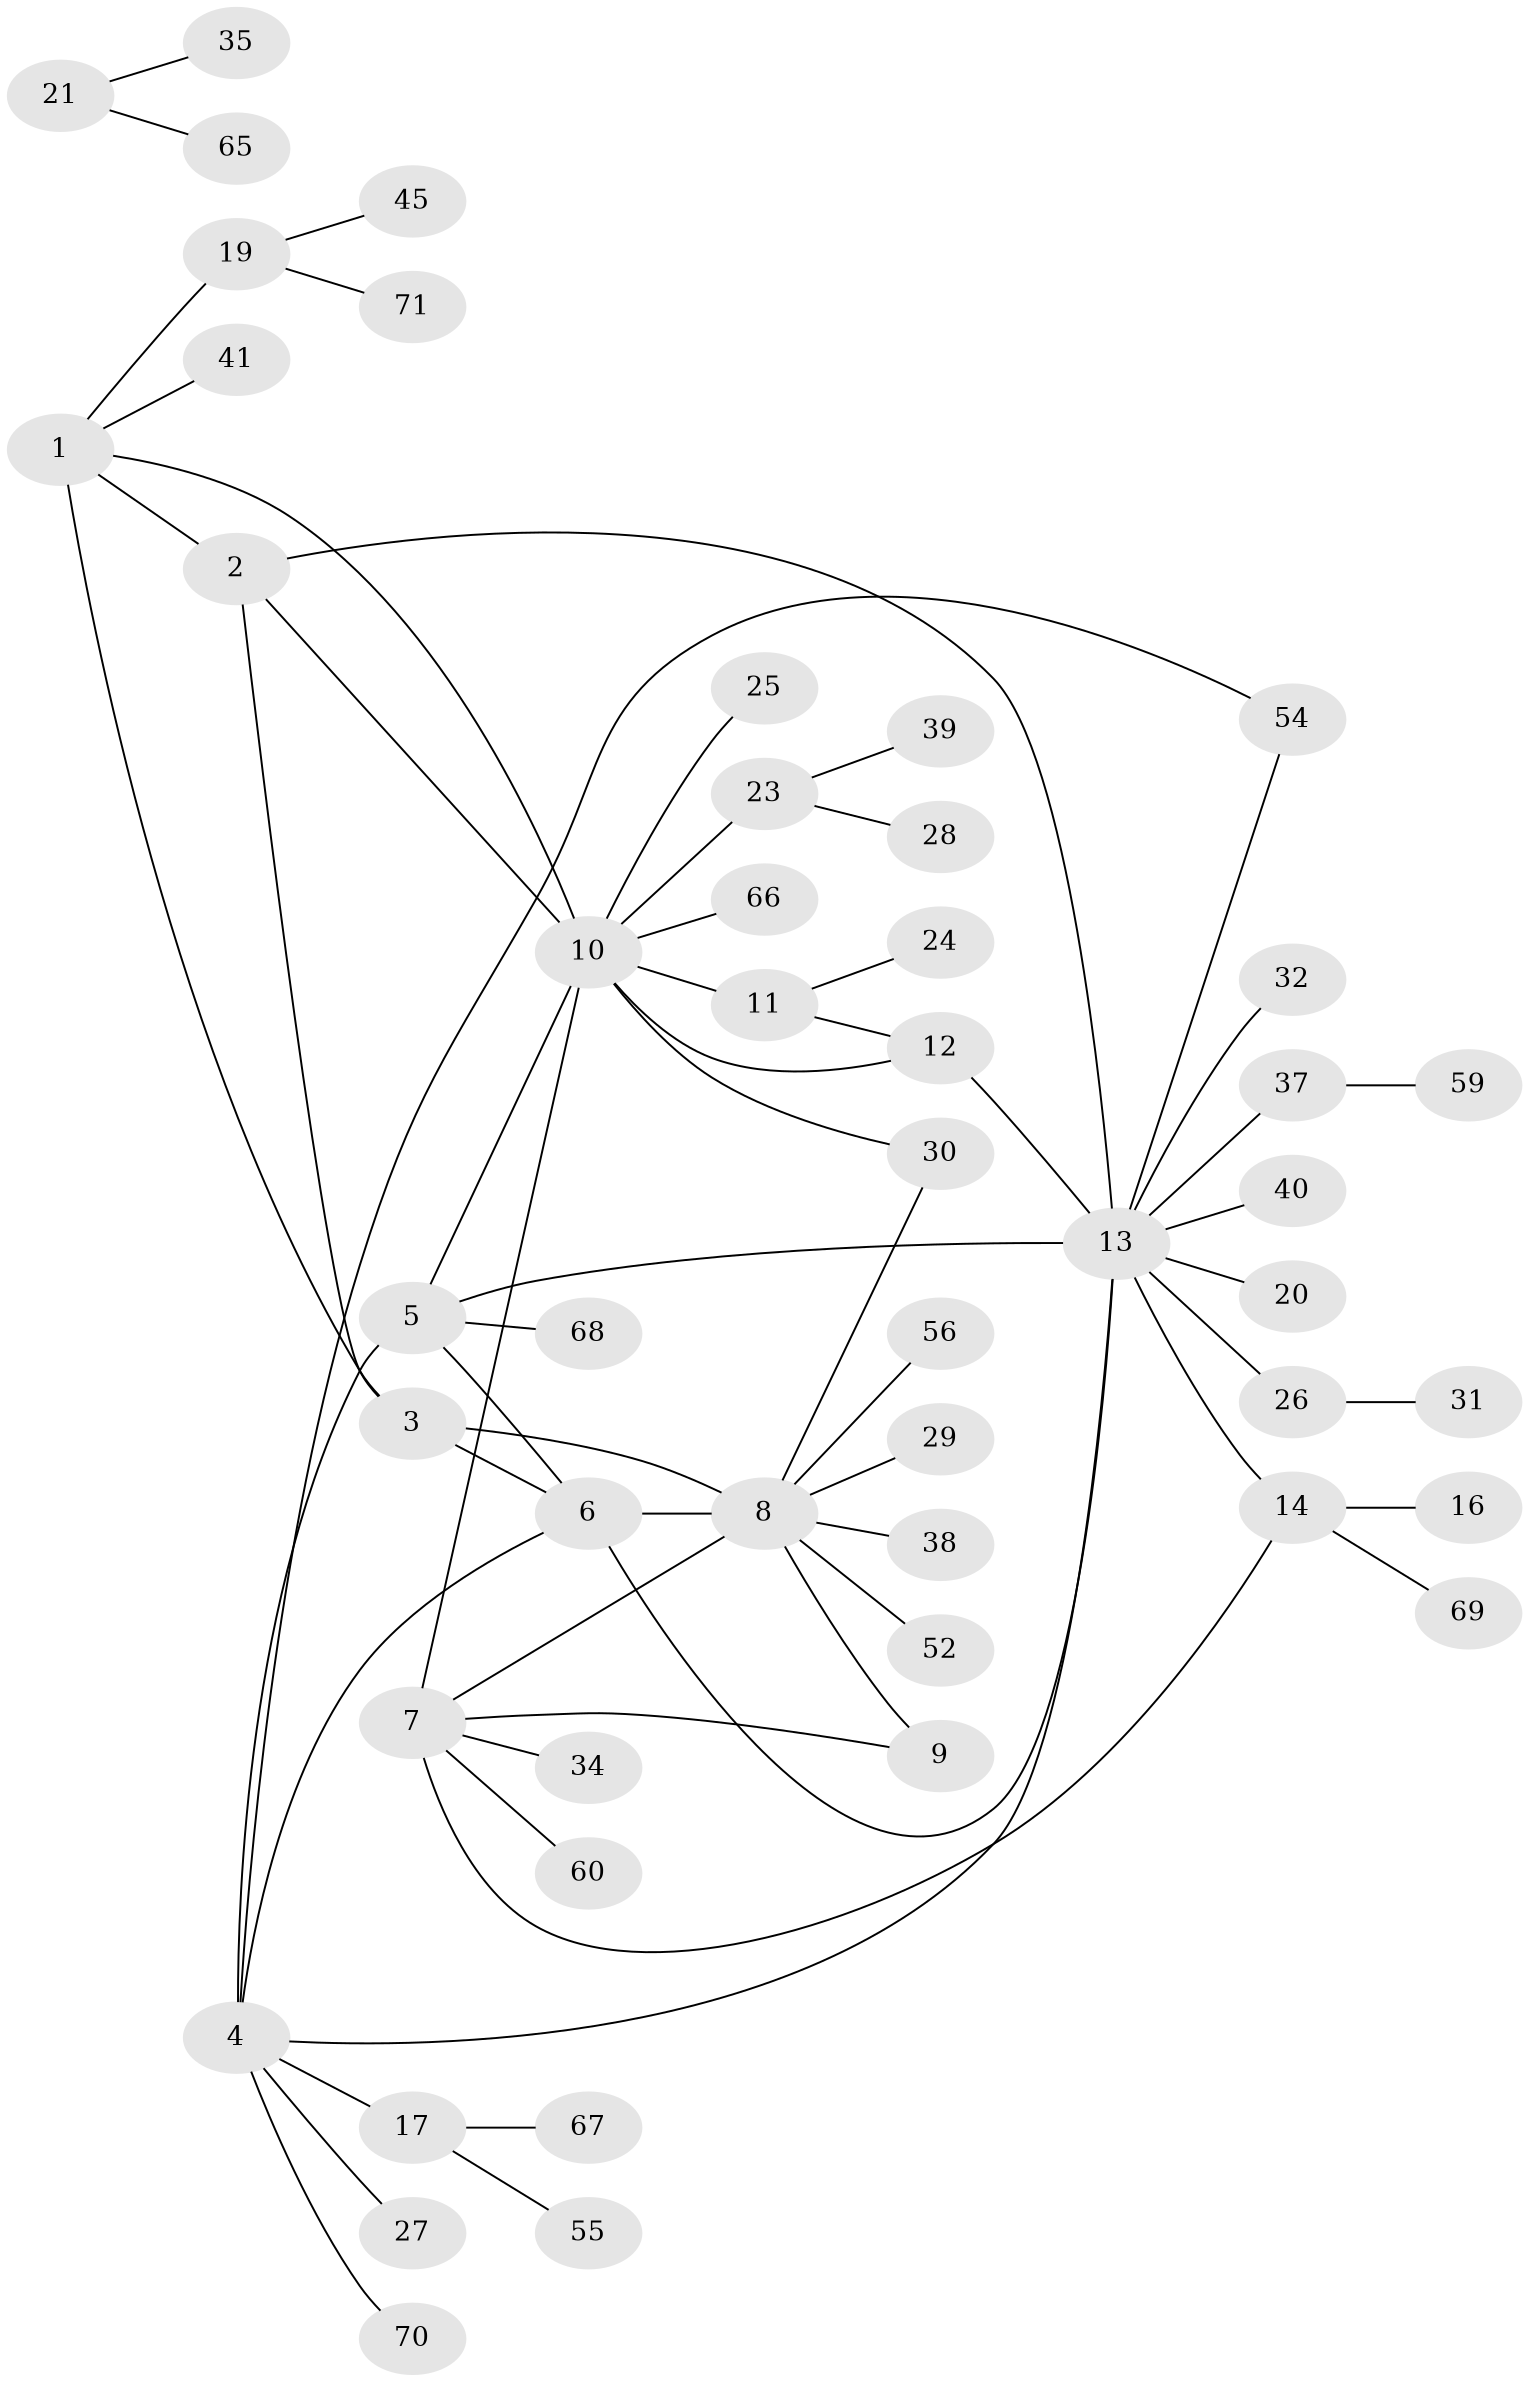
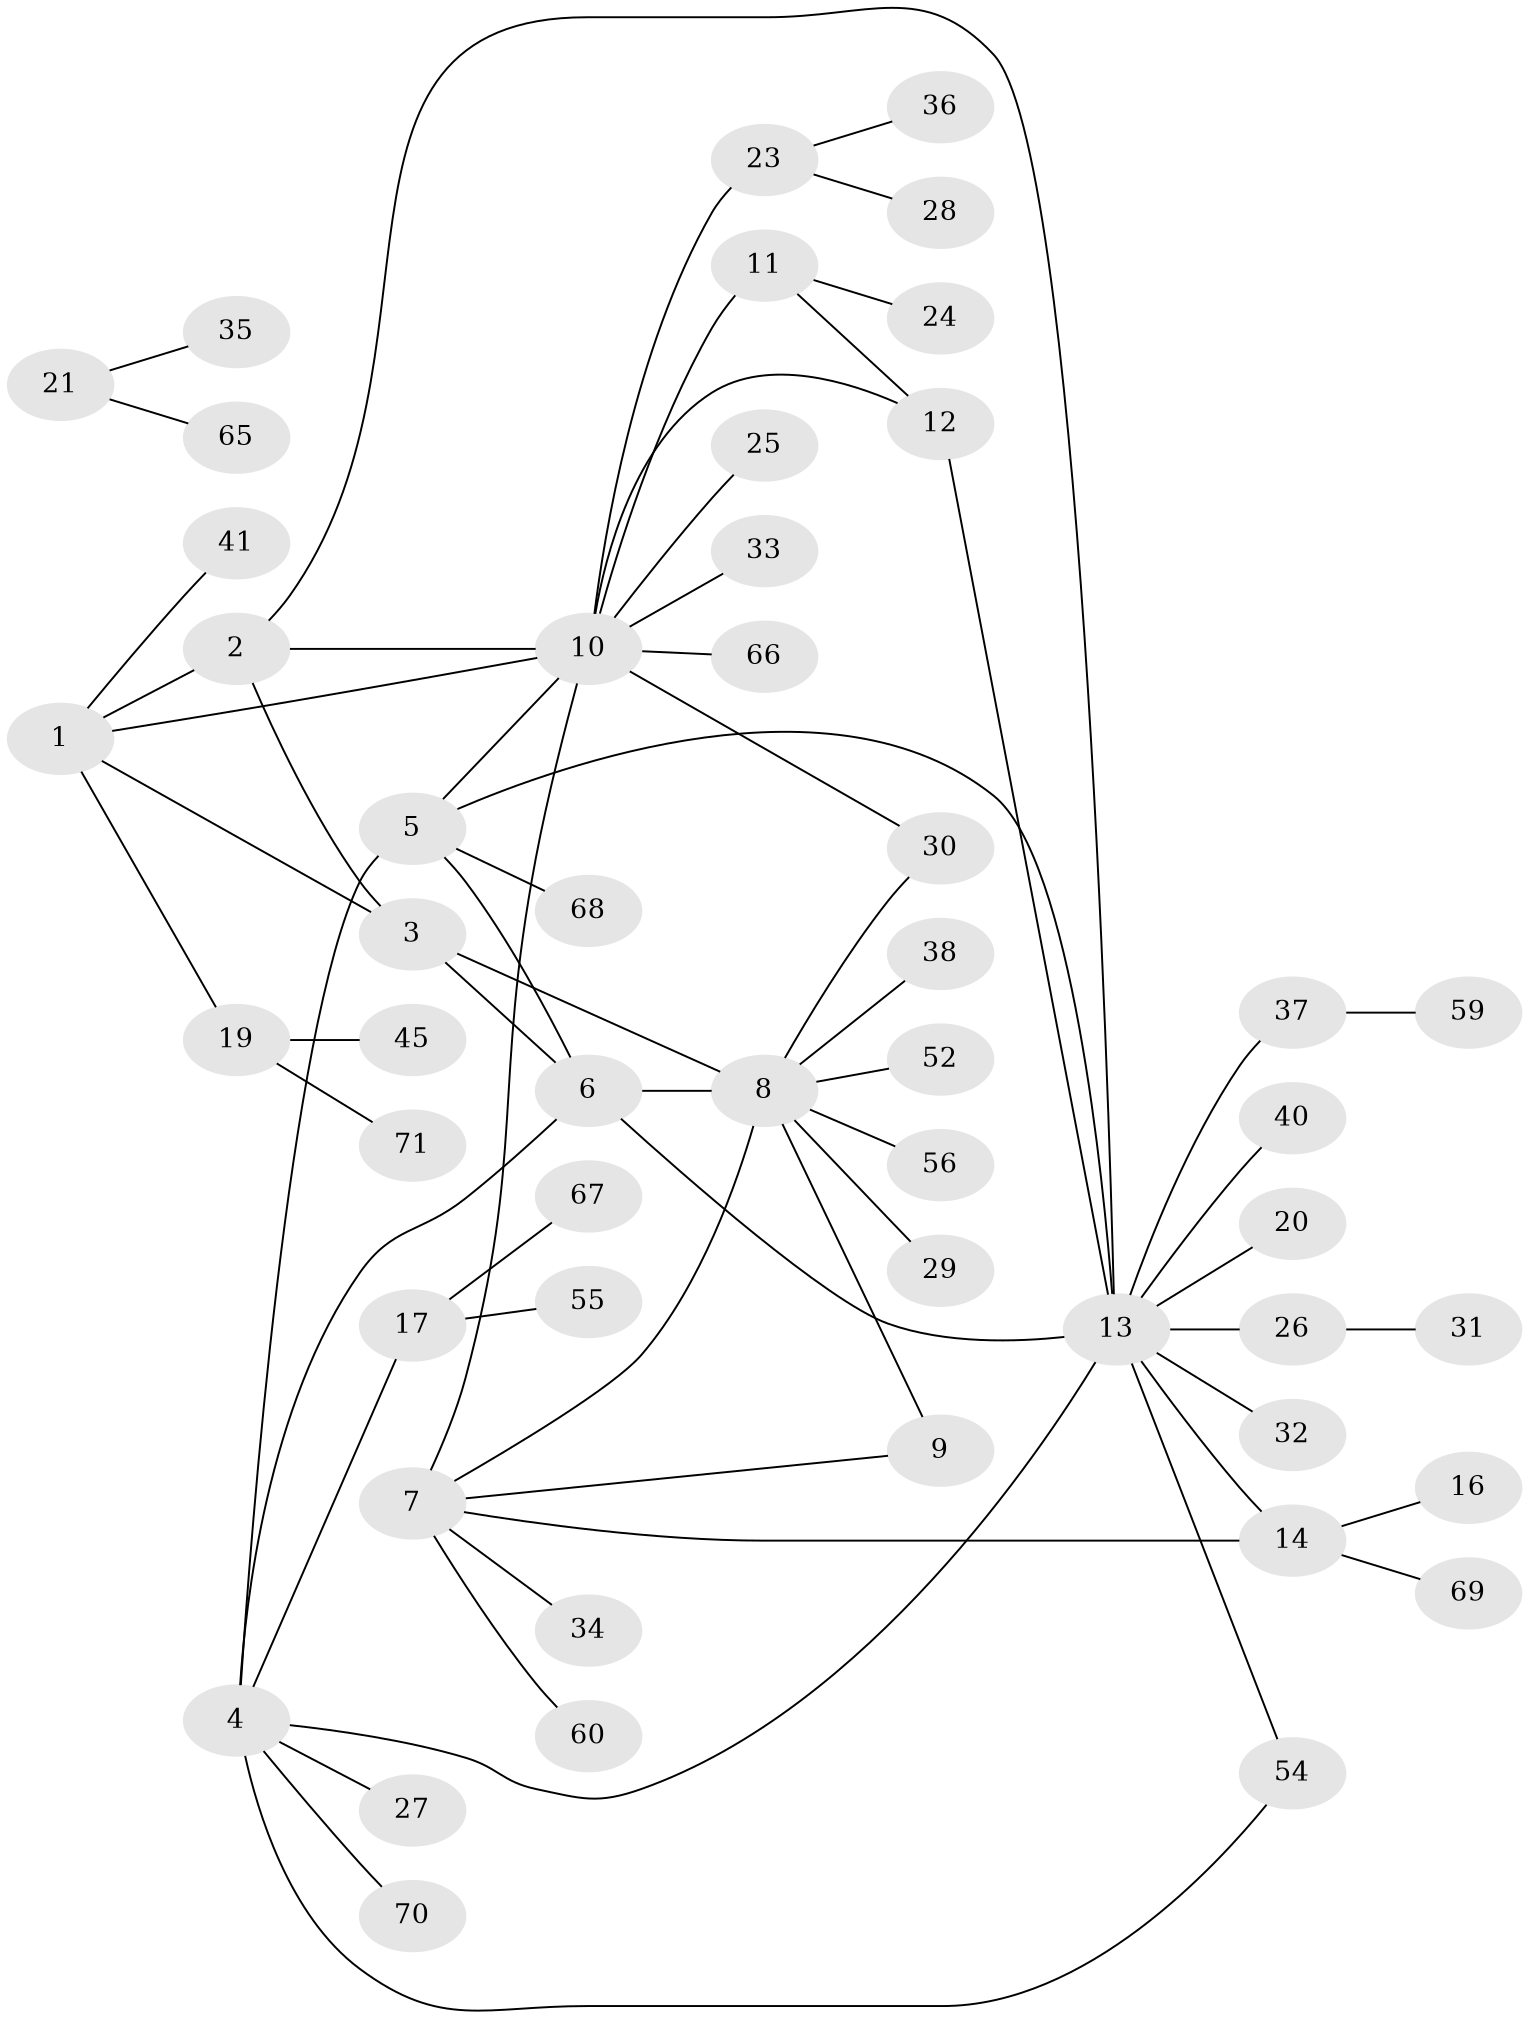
node "33": added
node "39": label "39" -> "36"
